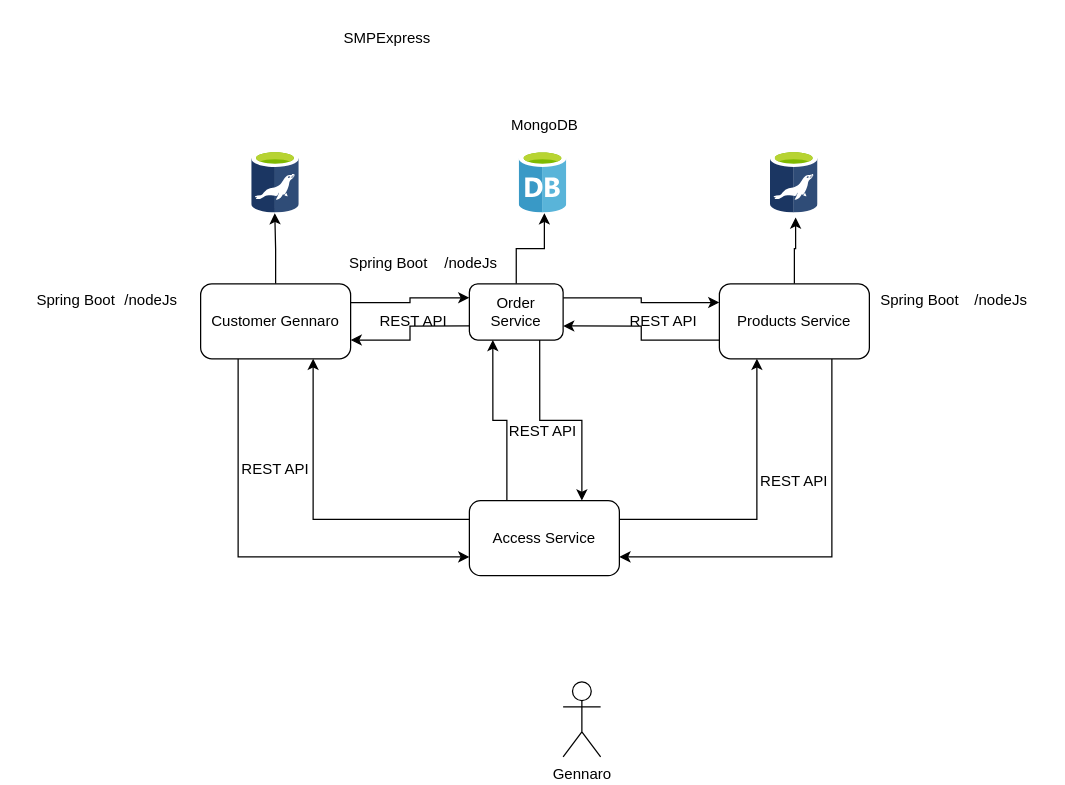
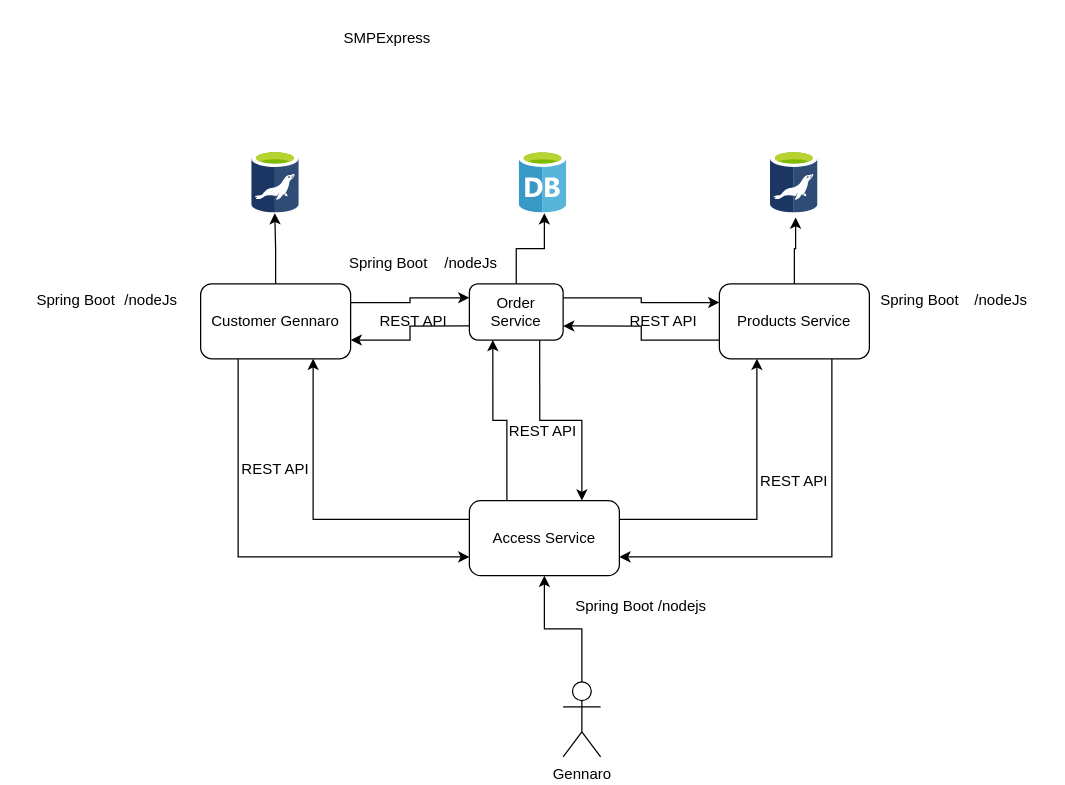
node "MongoDB": removed
node "Spring Boot /nodejs": added
edge "Gennaro" -> "Access Service": added
